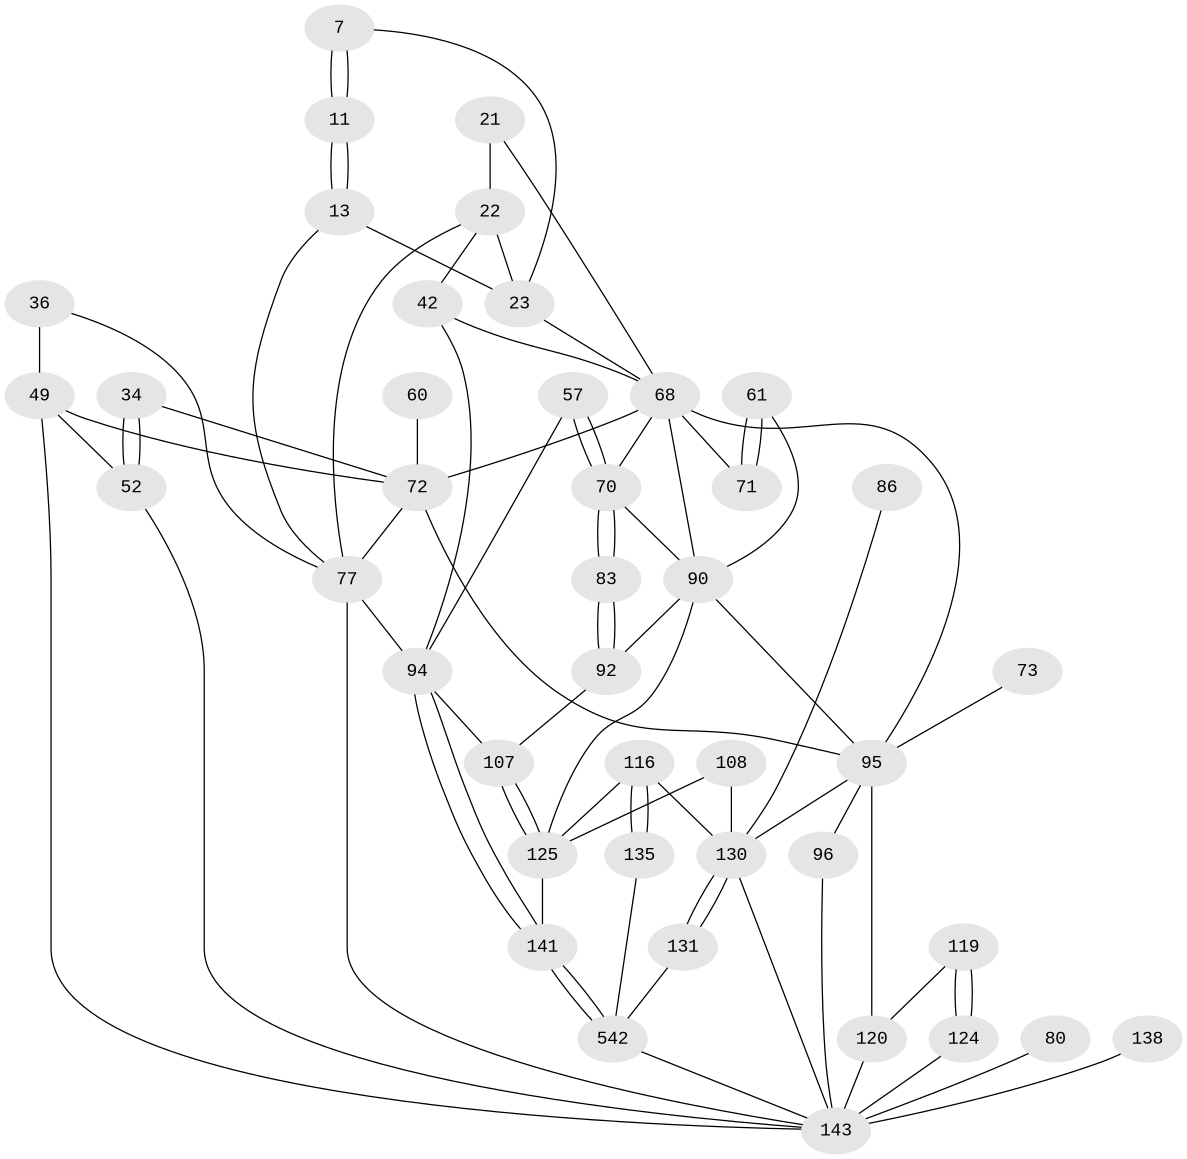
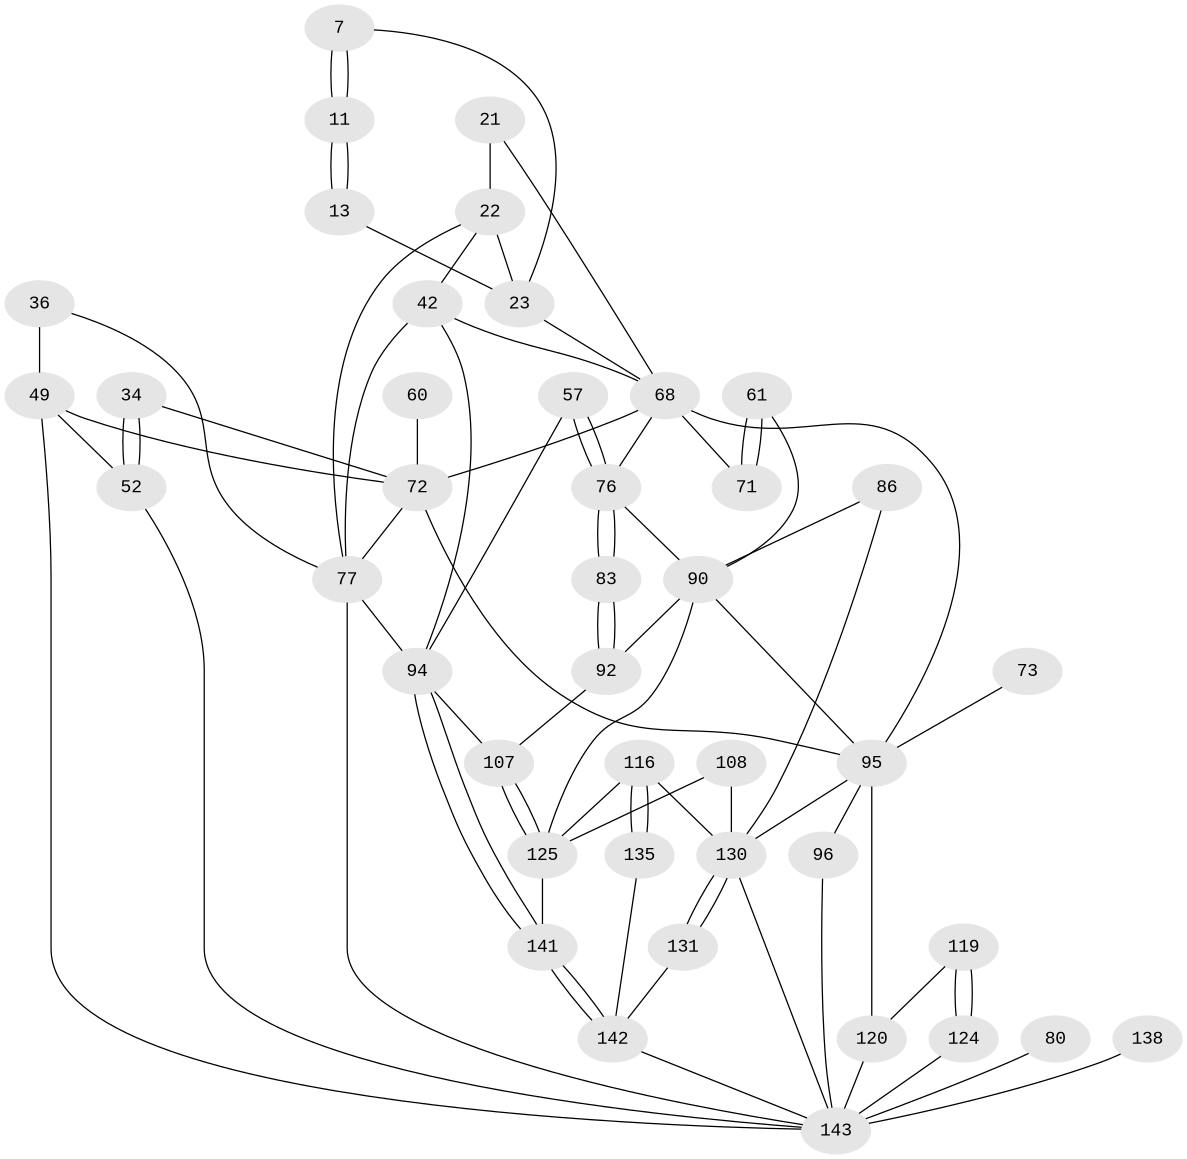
edge "13" -- "77": now "42" -- "77"
node "70": label "70" -> "76"
edge "68" -- "90": now "86" -- "90"
node "542": label "542" -> "142"
